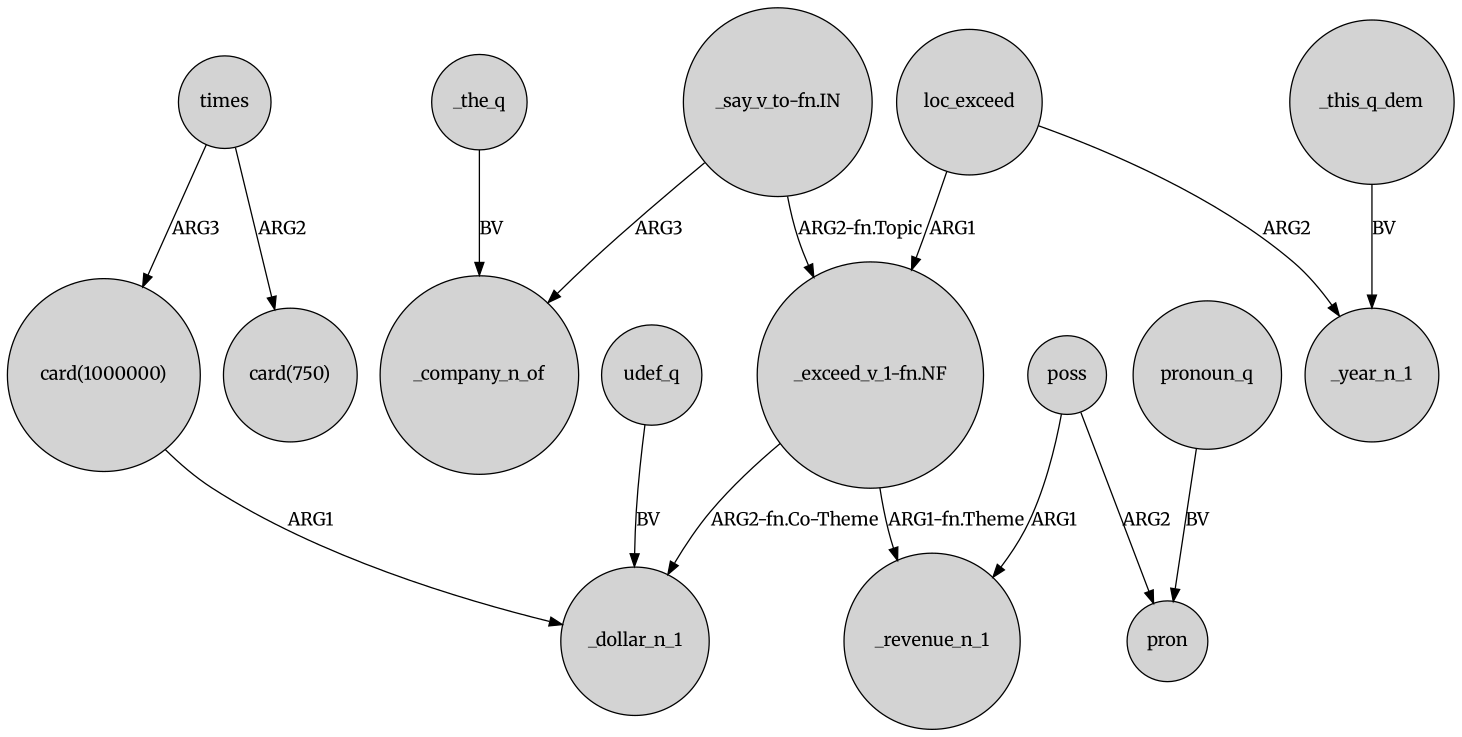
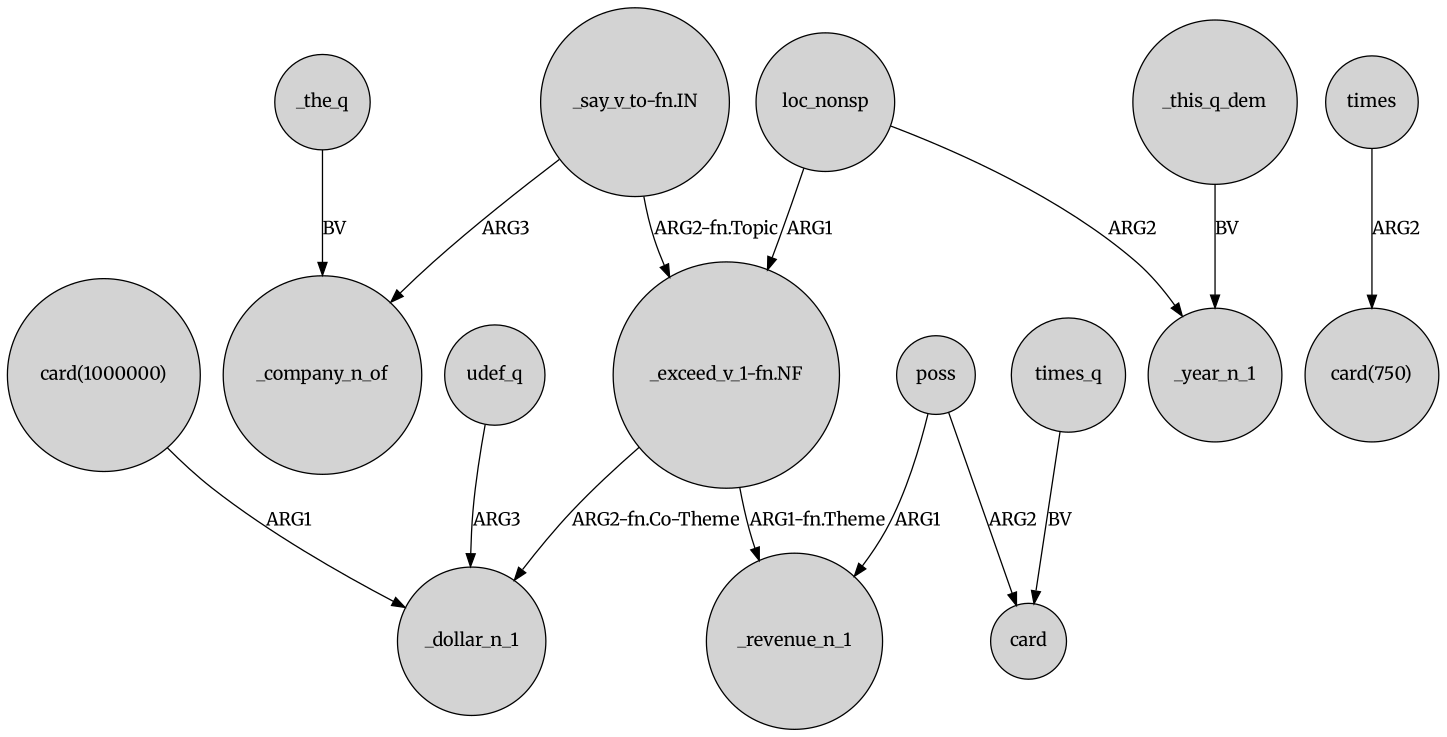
node "loc_exceed": label "loc_exceed" -> "loc_nonsp"
edge "times" -> "card(1000000)": removed, label "ARG3"
node "pronoun_q": label "pronoun_q" -> "times_q"
edge "udef_q" -> "_dollar_n_1": label "BV" -> "ARG3"
node "pron": label "pron" -> "card"
